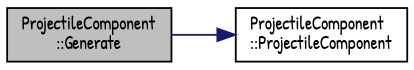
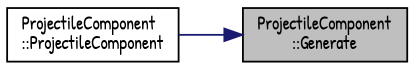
edge "ProjectileComponent ::Generate" -> "ProjectileComponent ::ProjectileComponent": reversed
